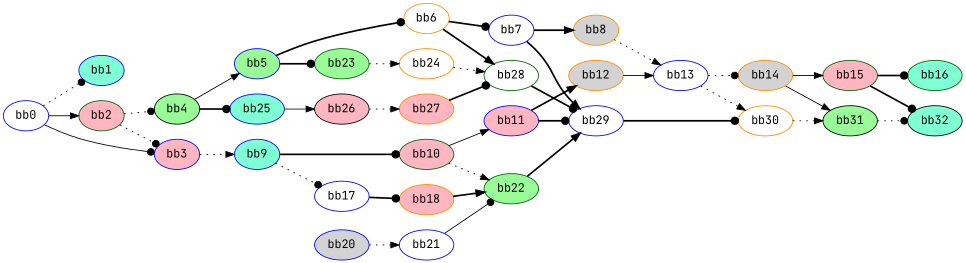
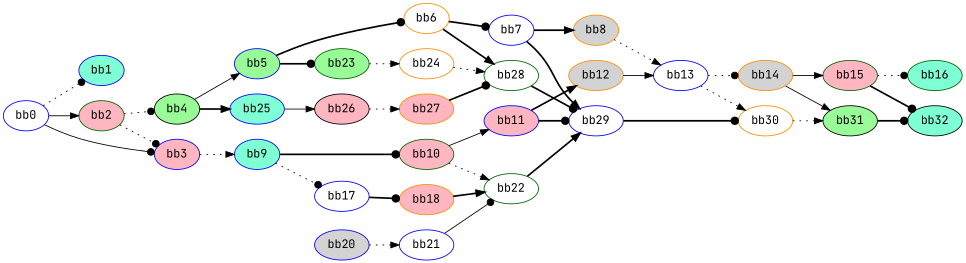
edge "bb15" -> "bb16": style bold -> dotted
edge "bb4" -> "bb25": arrowhead dot -> normal
edge "bb31" -> "bb32": style dotted -> bold
node "bb22": fillcolor palegreen -> white
